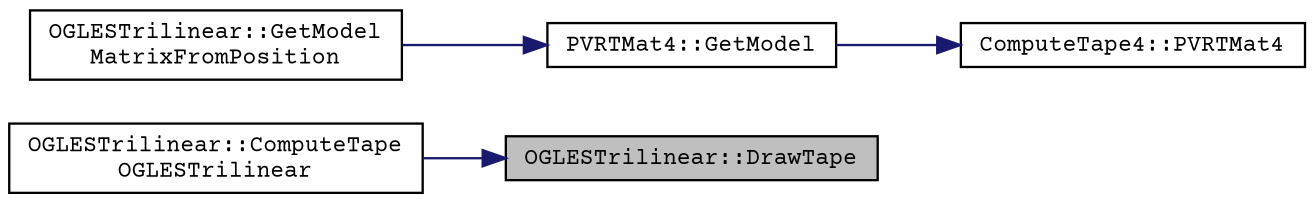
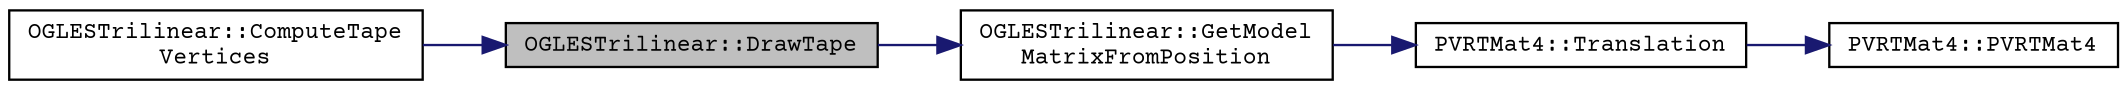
node "PVRTMat4::GetModel": label "PVRTMat4::GetModel" -> "PVRTMat4::Translation"
edge "OGLESTrilinear::DrawTape" -> "OGLESTrilinear::GetModel MatrixFromPosition": added
node "ComputeTape4::PVRTMat4": label "ComputeTape4::PVRTMat4" -> "PVRTMat4::PVRTMat4"
node "OGLESTrilinear::ComputeTape OGLESTrilinear": label "OGLESTrilinear::ComputeTape OGLESTrilinear" -> "OGLESTrilinear::ComputeTape Vertices"
